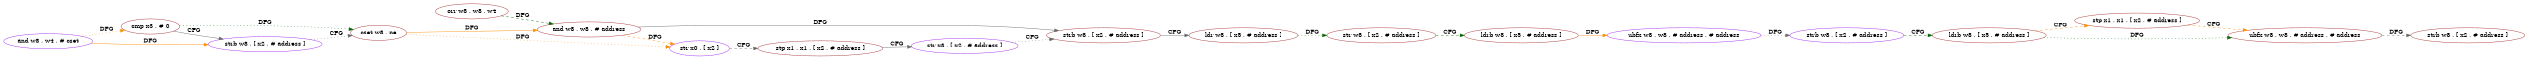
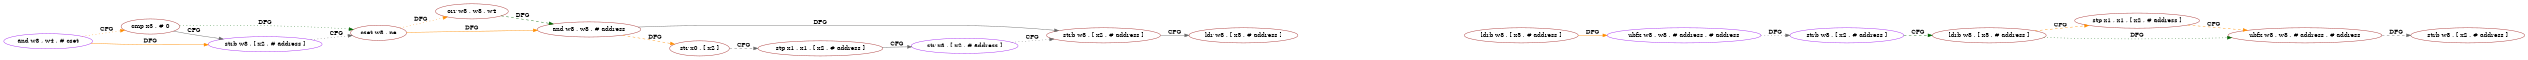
edge "and w8 , w4 , # cset" -> "cmp x3 , # 0": label "DFG" -> "CFG"
node "str w8 , [ x2 , # address ]": removed
edge "cset w8 , ne" -> "str x0 , [ x2 ]": now "cset w8 , ne" -> "orr w8 , w8 , w4"
node "str x0 , [ x2 ]": color purple -> brown
